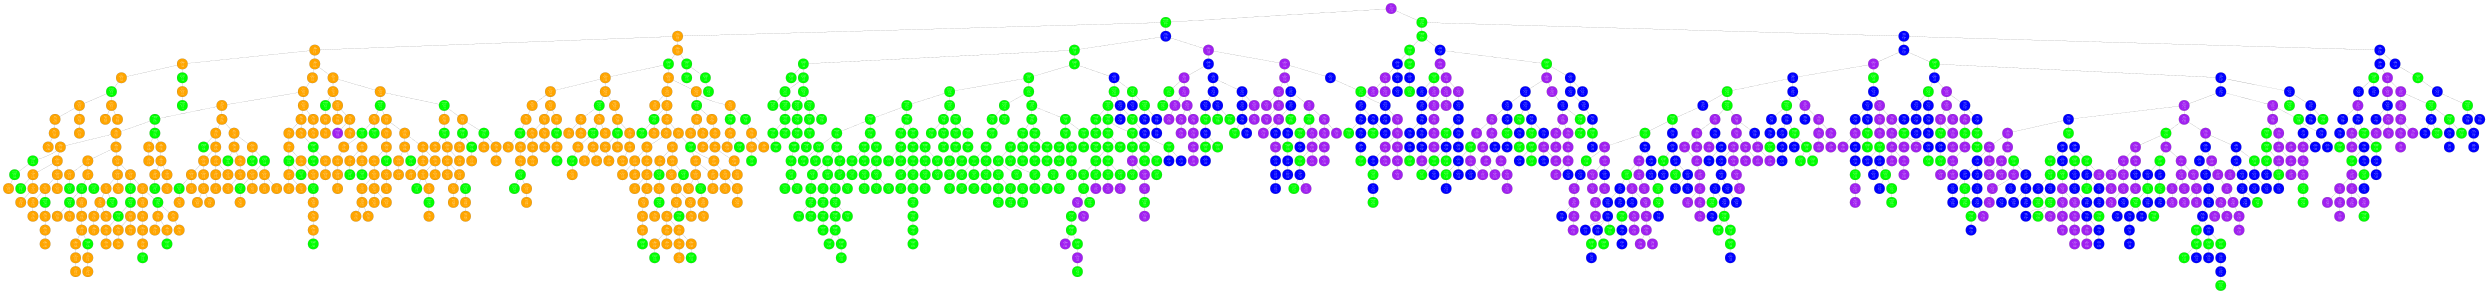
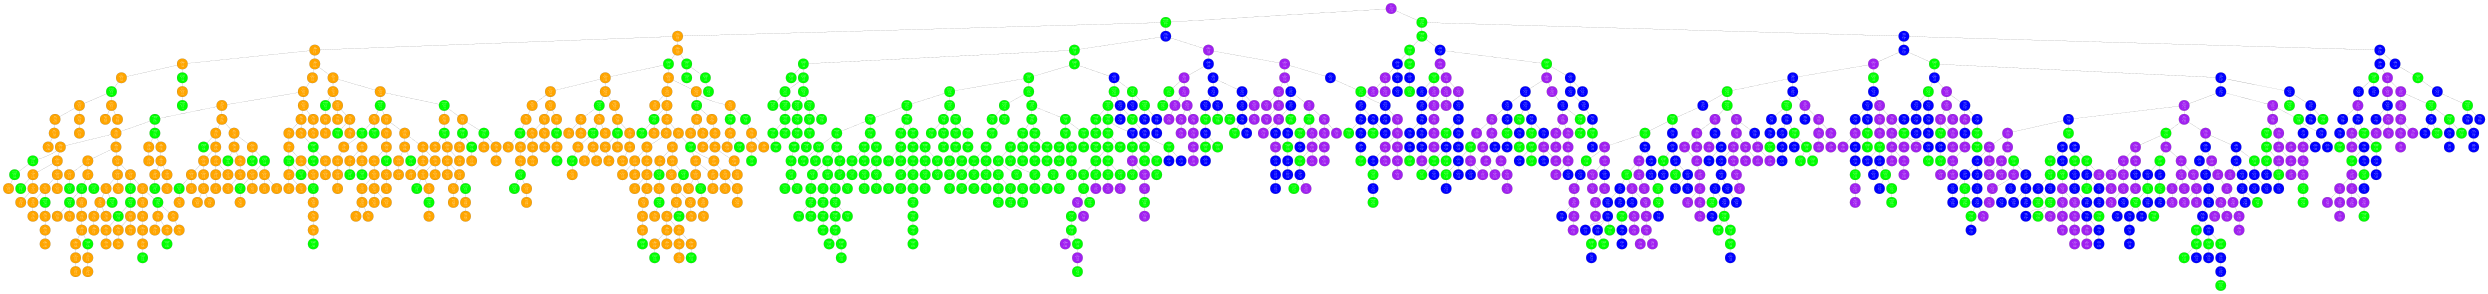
node "rectangle p: 1337 hc: 0 X: 66 Y: 134": fillcolor purple -> green
node "rectangle p: 8750 hc: 0 X: 191 Y: 244": fillcolor green -> blue
node "circle p: 4627 hc: 2 X: 336 Y: 39": fillcolor green -> blue
